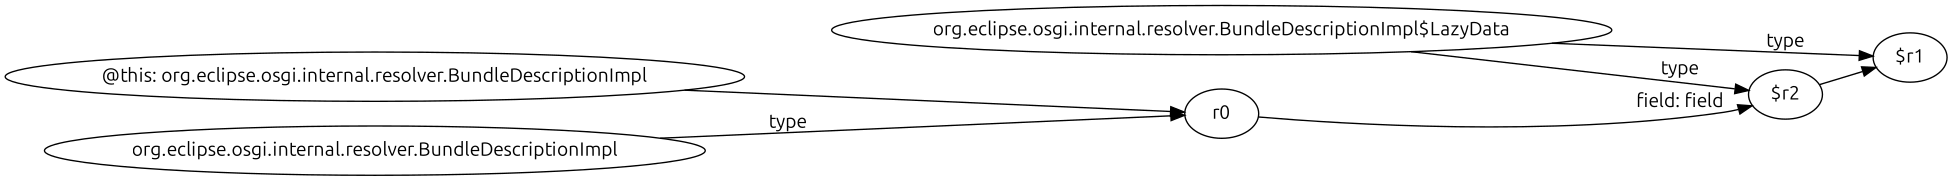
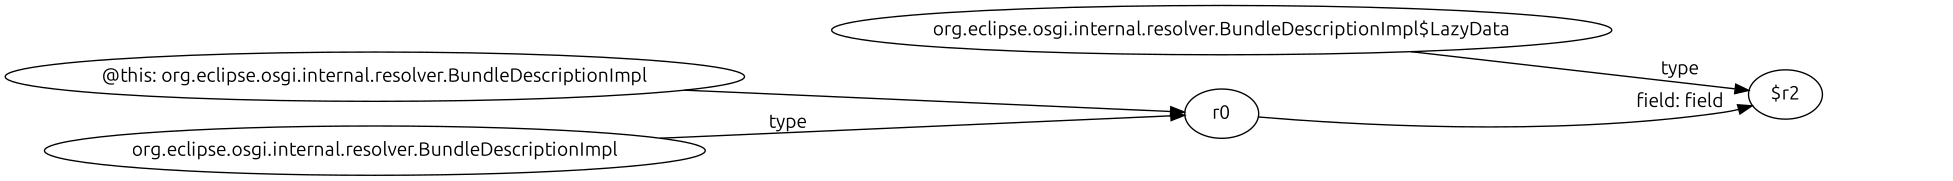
node "$r1": removed
